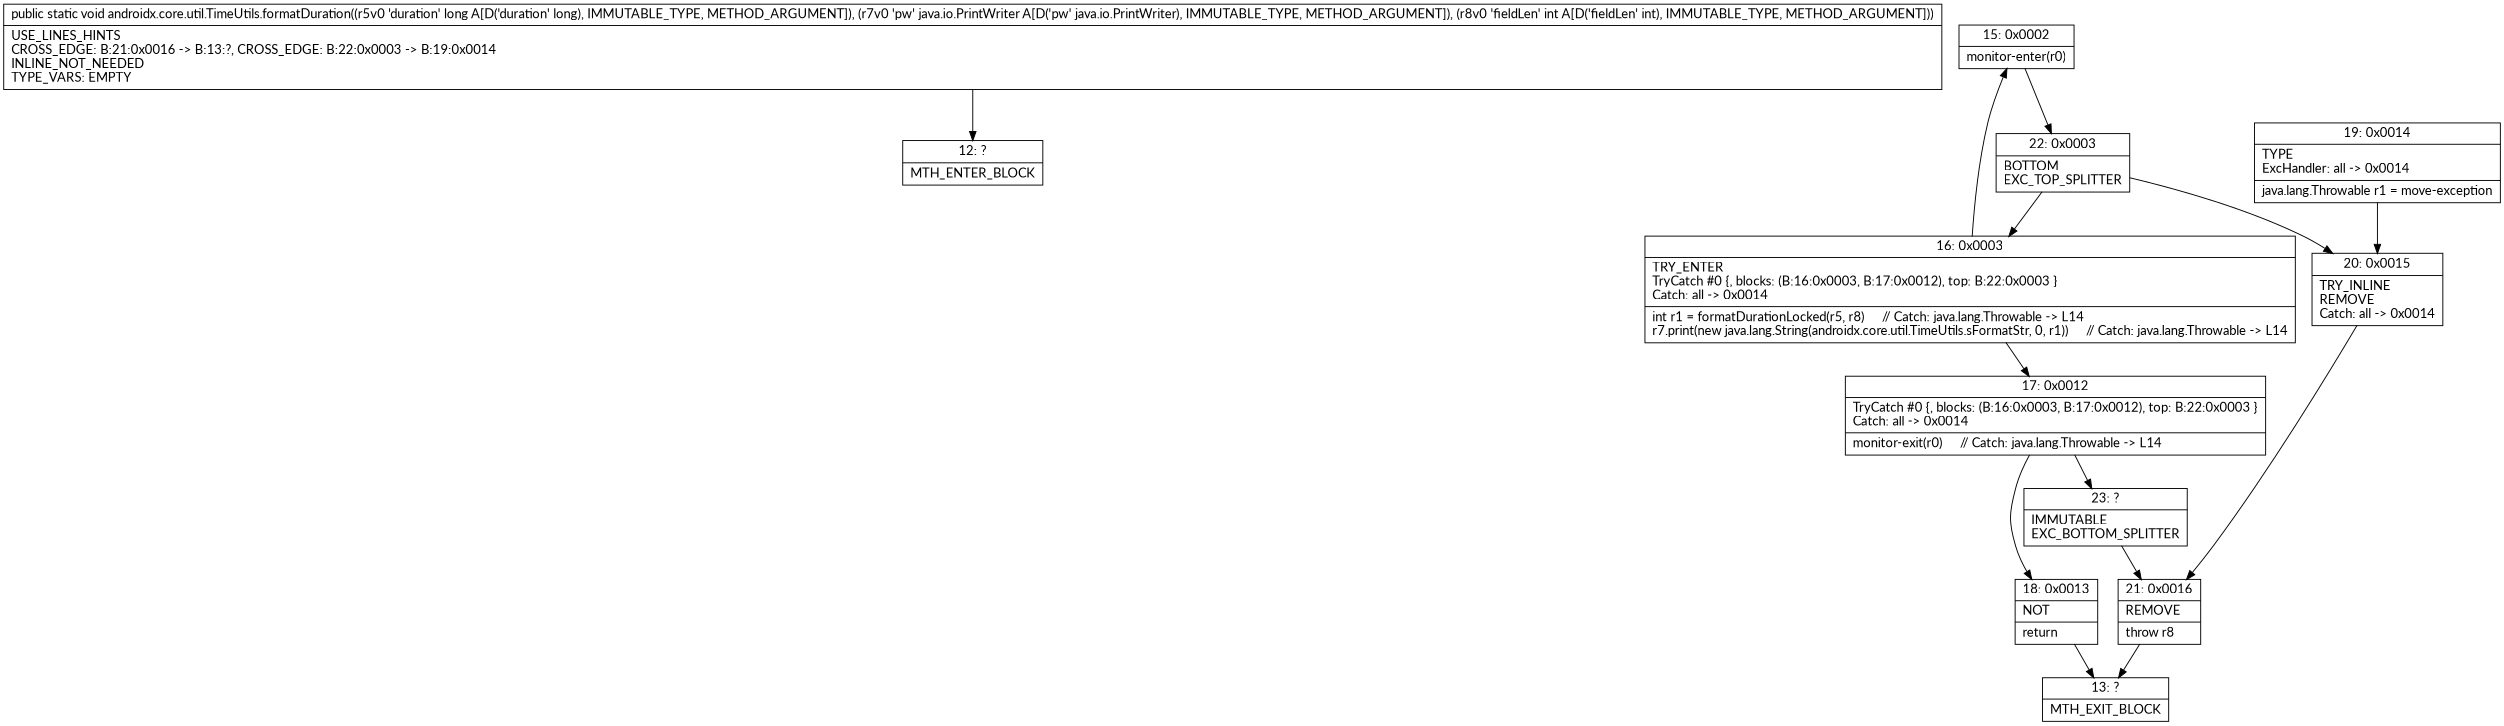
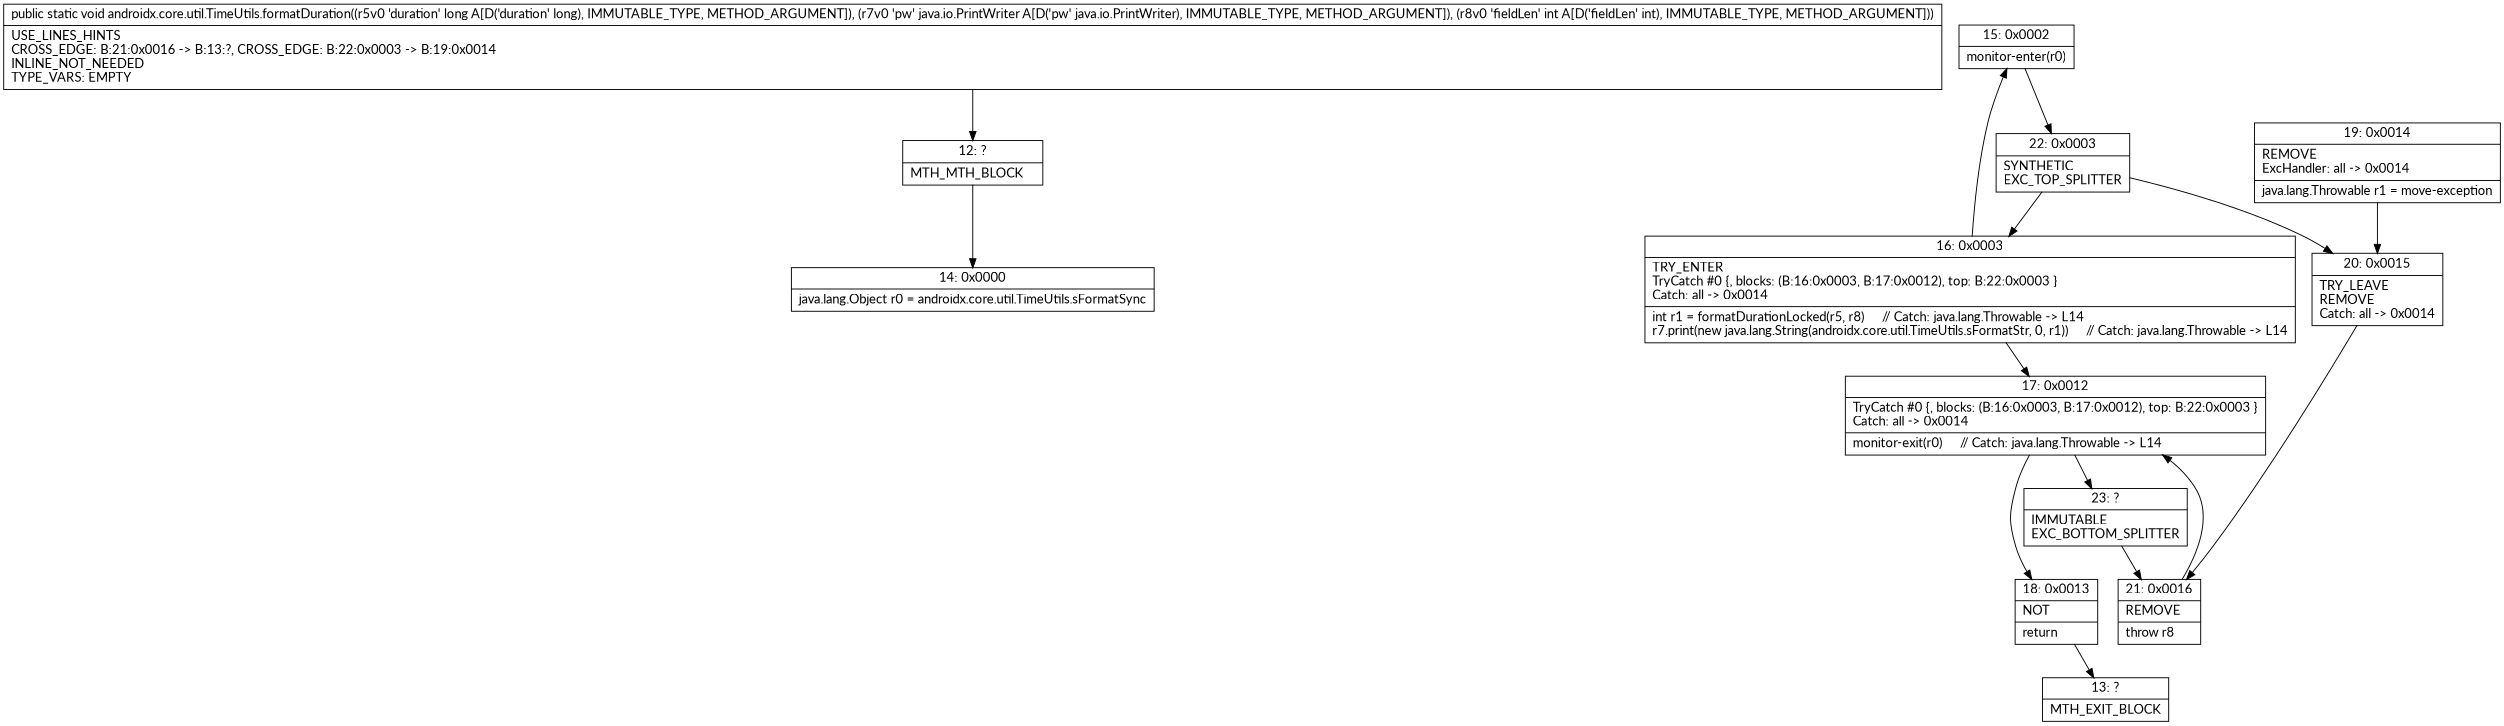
node "19: 0x0014": text "TYPE" -> "REMOVE"
node "22: 0x0003": text "BOTTOM" -> "SYNTHETIC"
node "12: ?": text "MTH_ENTER_BLOCK" -> "MTH_MTH_BLOCK"
node "20: 0x0015": text "TRY_INLINE" -> "TRY_LEAVE"
node "14: 0x0000": added
edge "21: 0x0016" -> "13: ?": now "21: 0x0016" -> "17: 0x0012"
